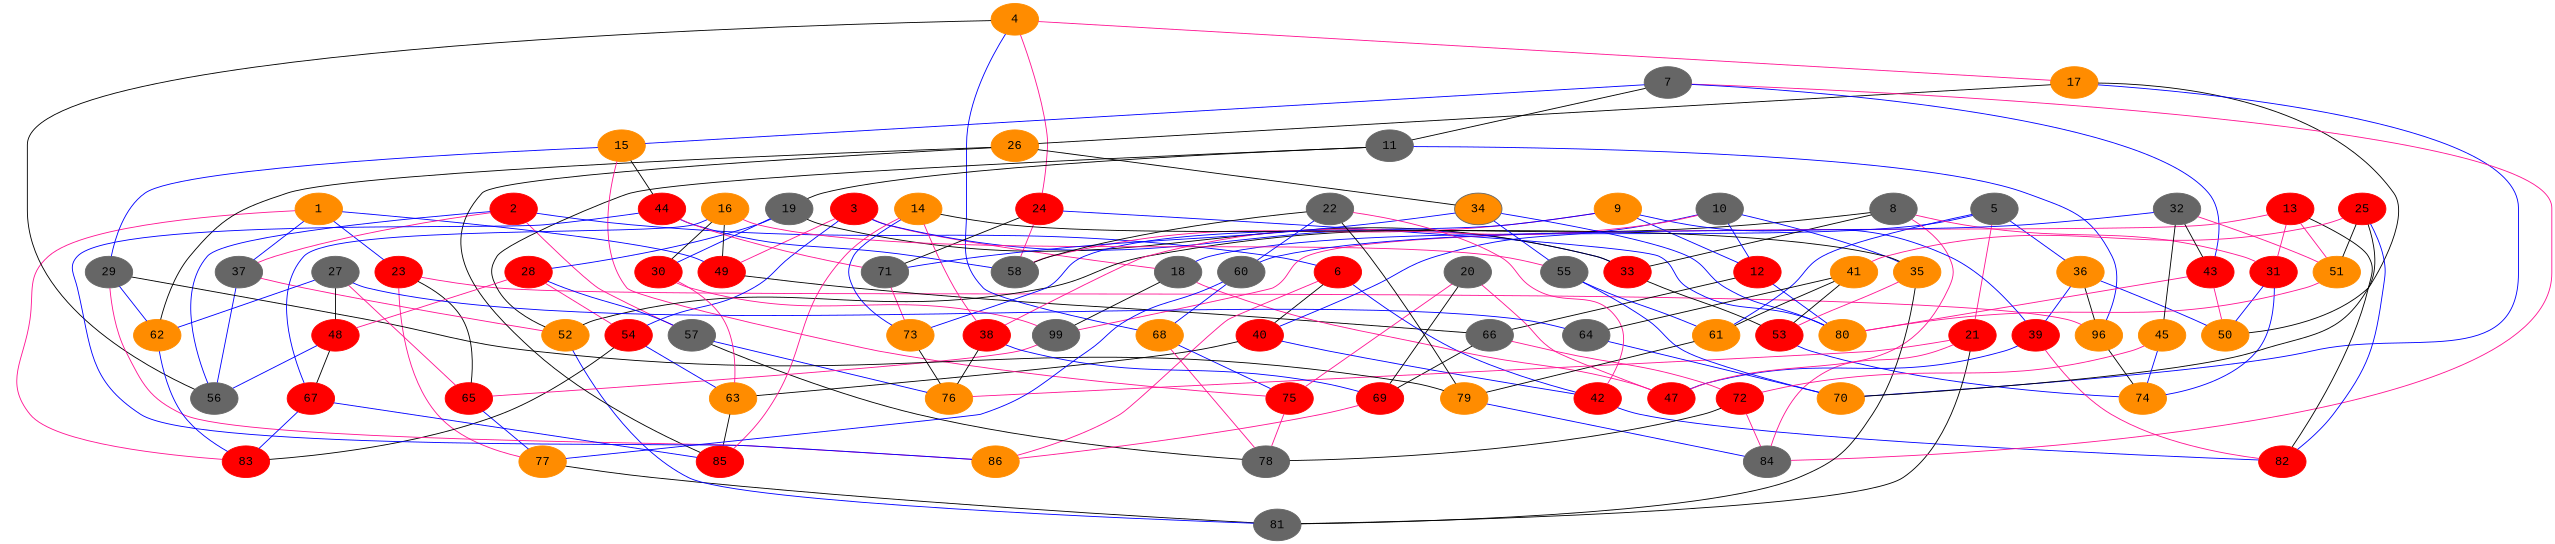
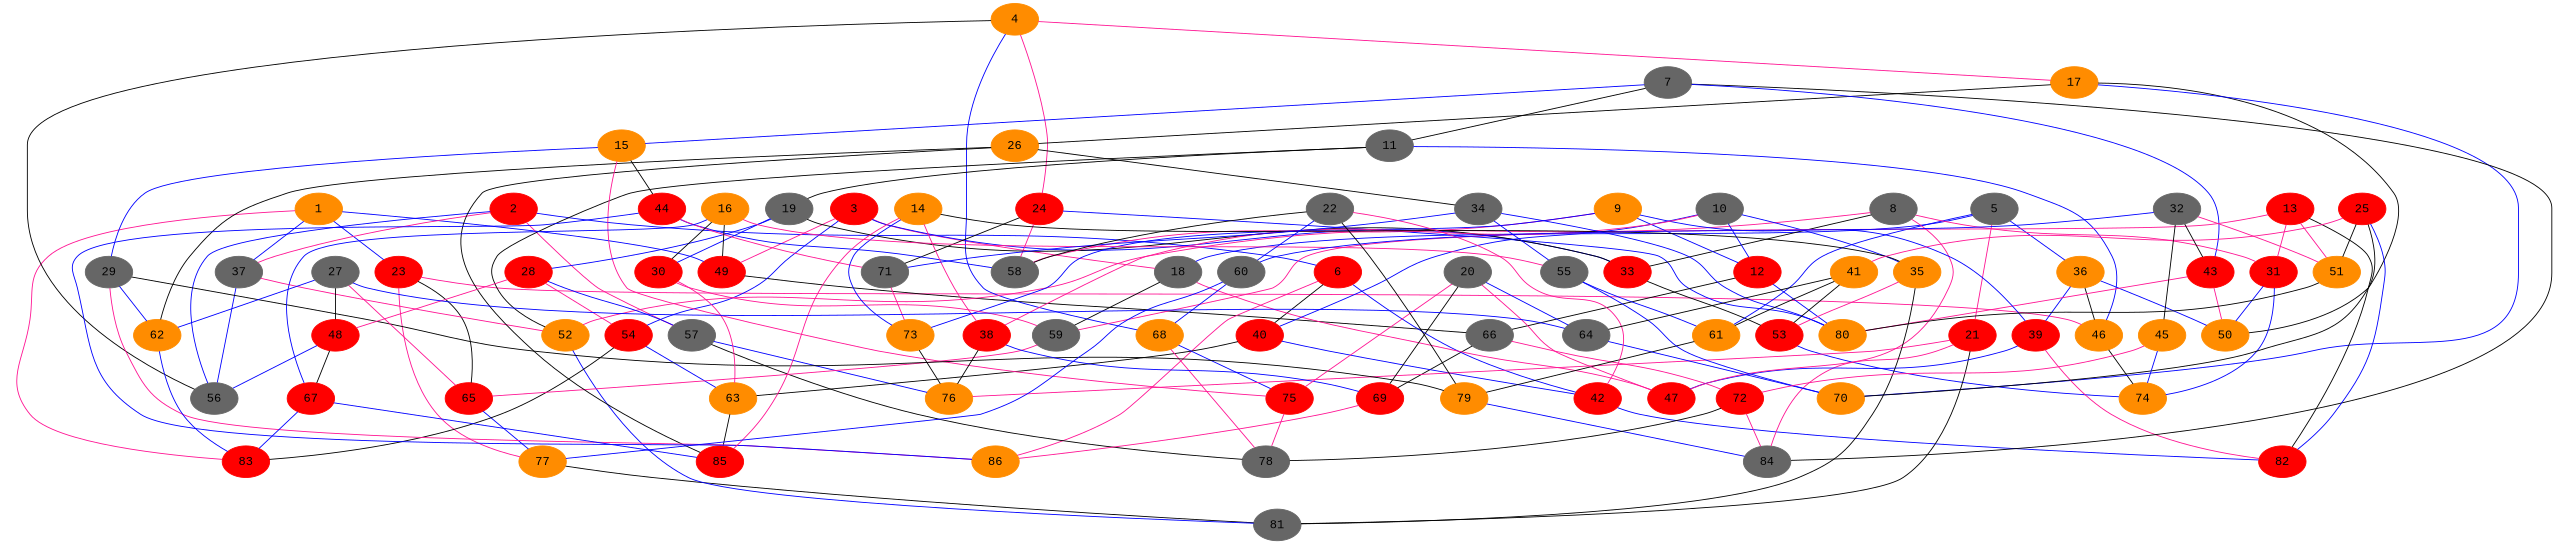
edge "7" -- "84": color deeppink -> black
node "34": fillcolor darkorange -> gray40
edge "8" -- "52": color black -> deeppink
edge "20" -- "64": added
edge "51" -- "80": color deeppink -> black
node "99": label "99" -> "59"
node "96": label "96" -> "46"
